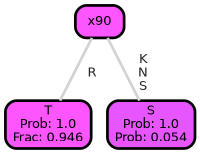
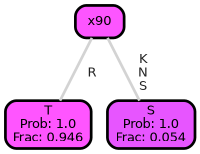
node "S Prob: 1.0 Prob: 0.054": label "S Prob: 1.0 Prob: 0.054" -> "S Prob: 1.0 Frac: 0.054"
